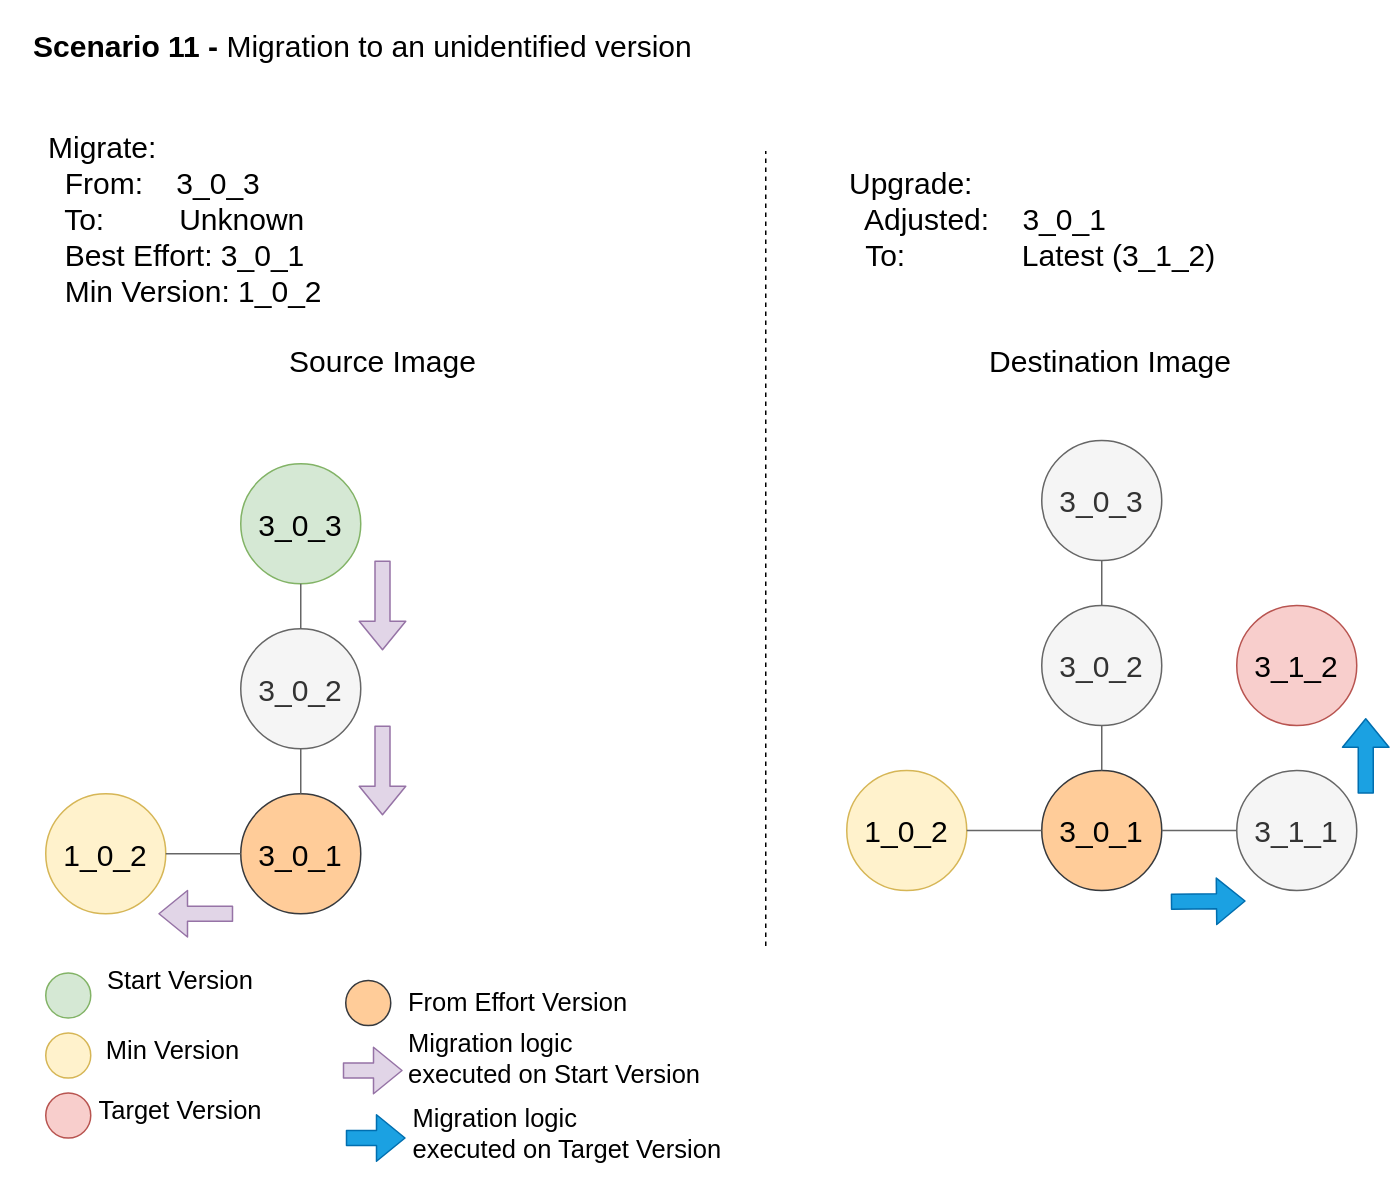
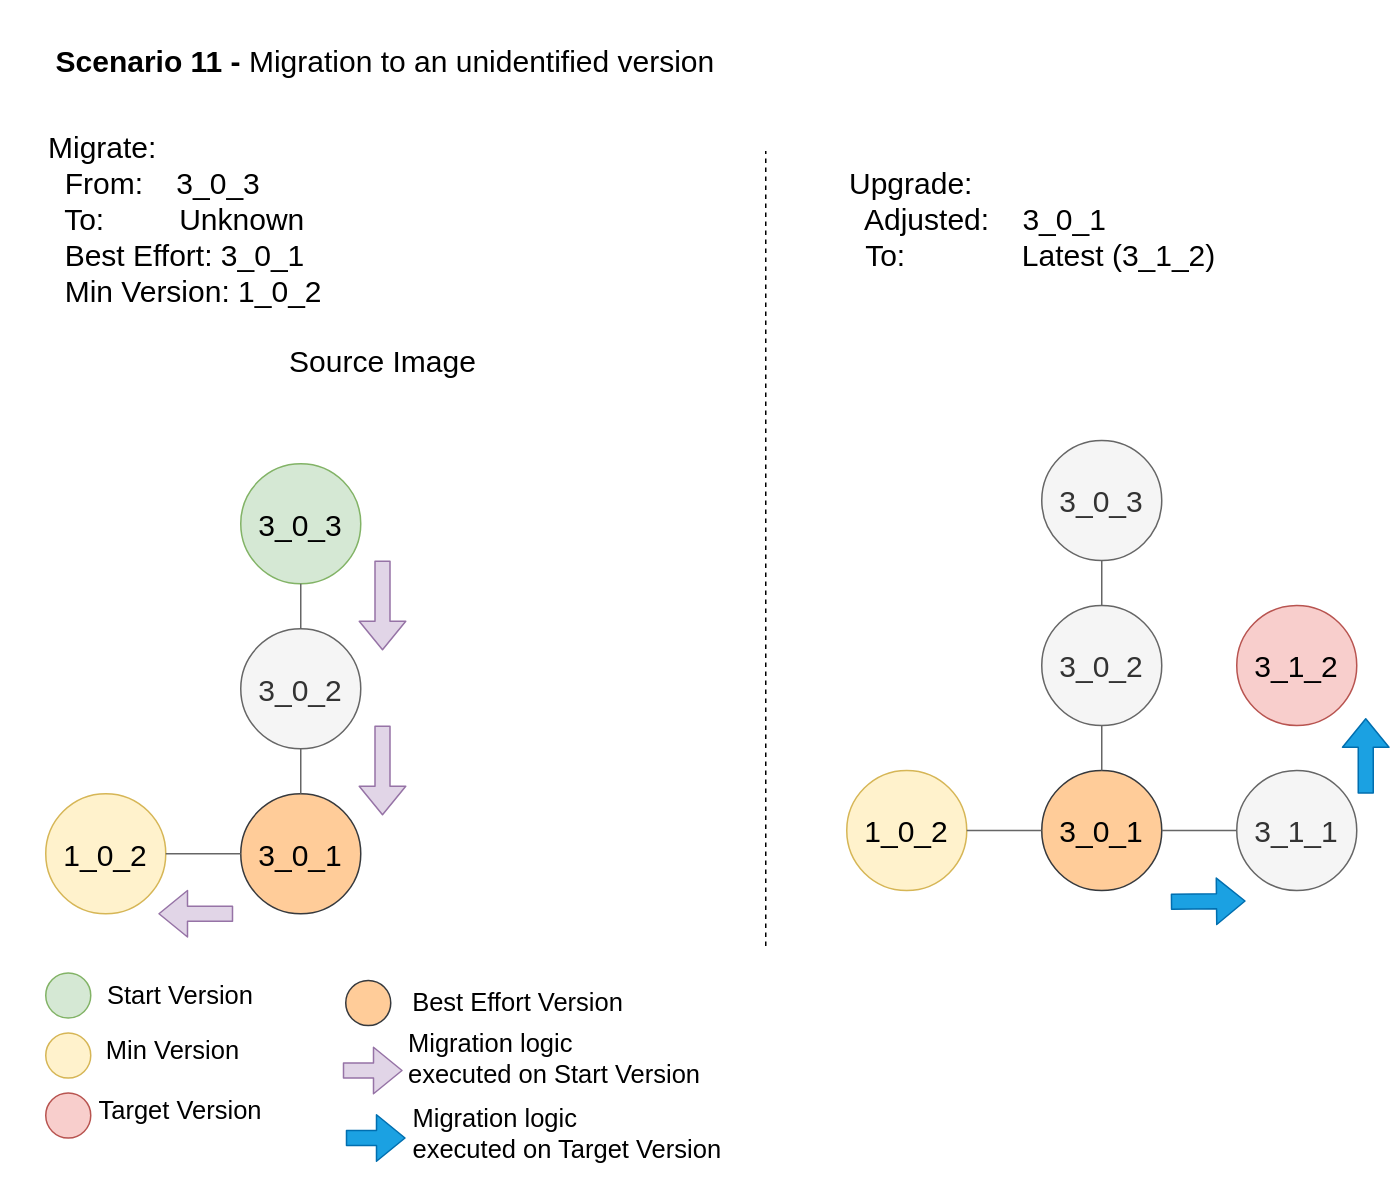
node "Scenario 11 - Migration to an unidentified version": moved (646, 46) -> (668, 61)
node "Destination Image": removed
node "Start Version": moved (181, 981) -> (181, 996)
node "From Effort Version": label "From Effort Version" -> "Best Effort Version"
